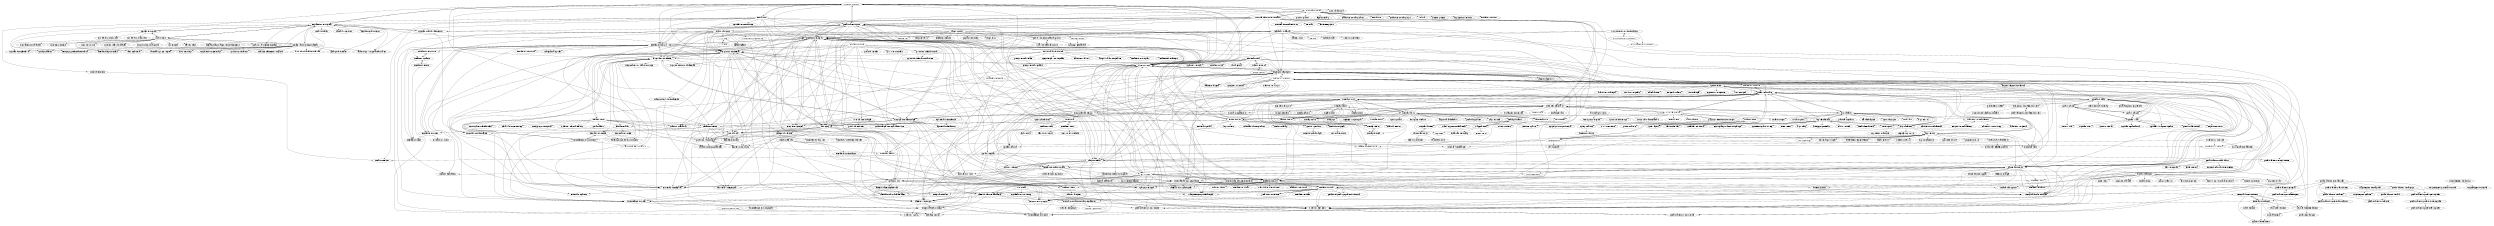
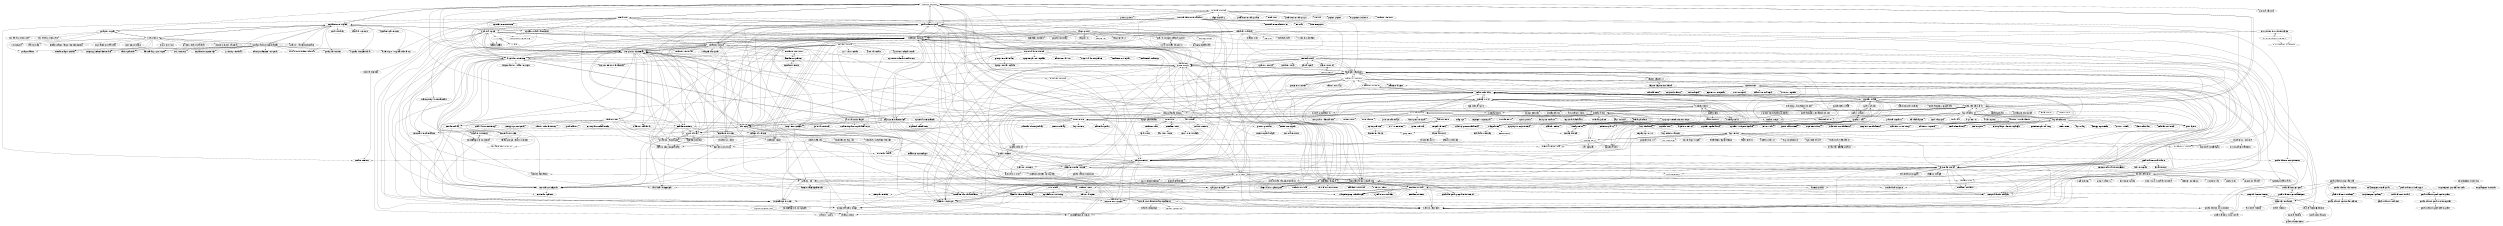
node "ecomfe/fontmin": added
node "patrickgadd/feel-the-kern": added
